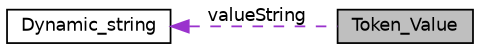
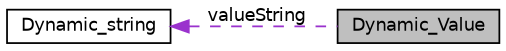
node "Token_Value": label "Token_Value" -> "Dynamic_Value"
